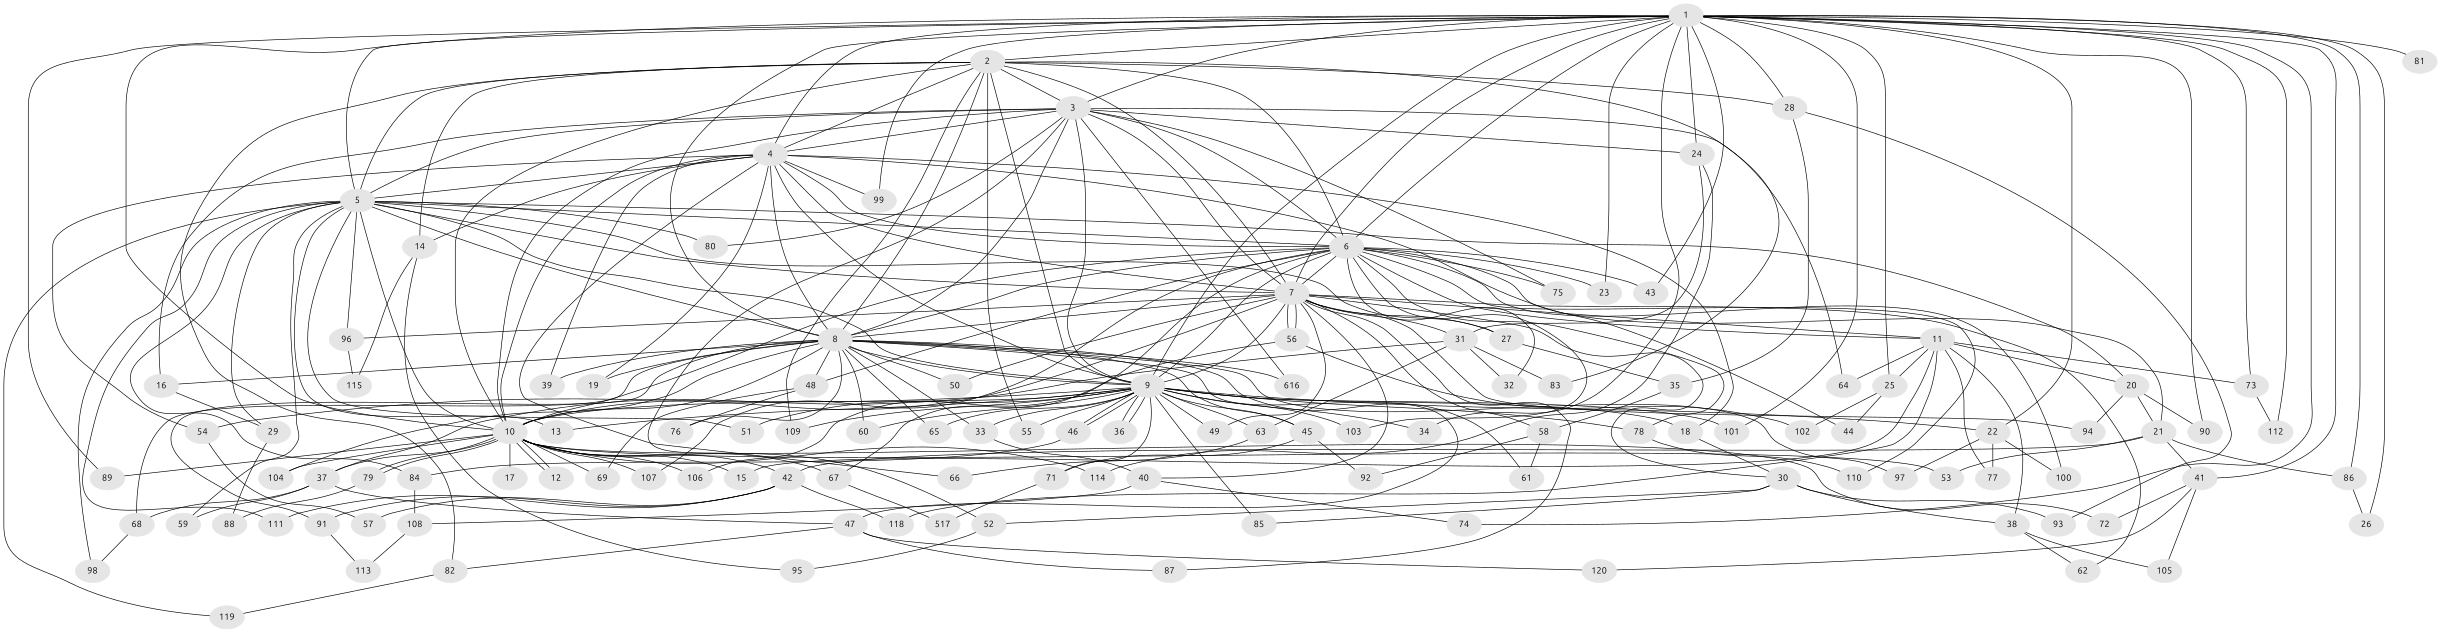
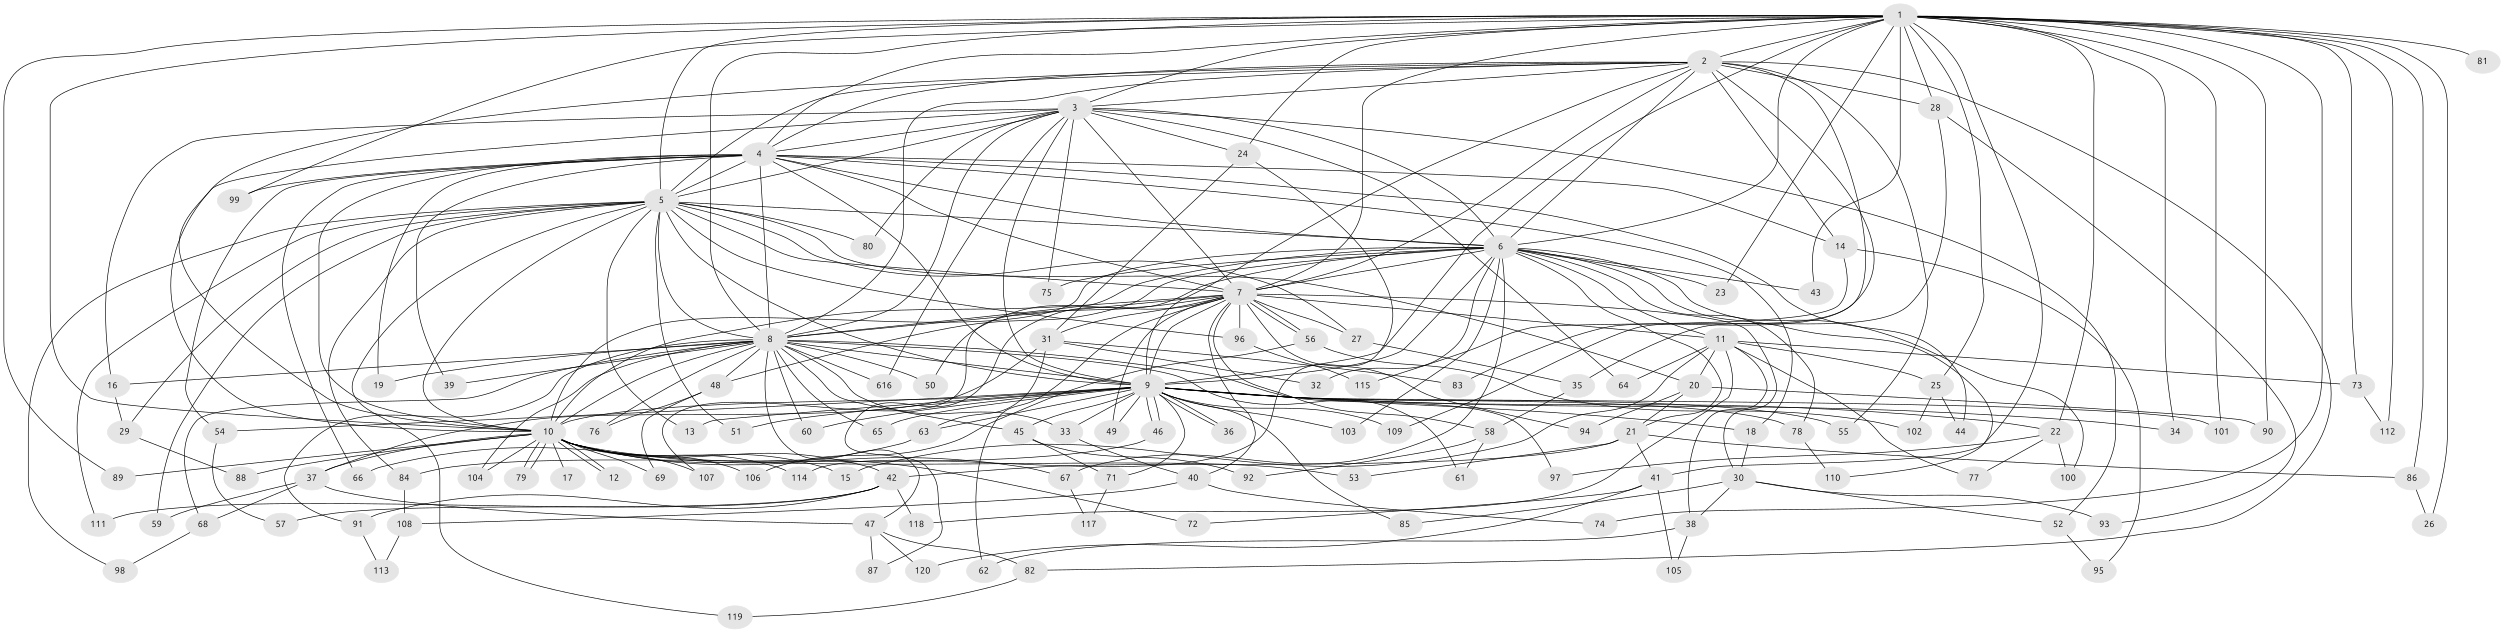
edge "79" -- "88": now "10" -- "88"
node "517": label "517" -> "117"
